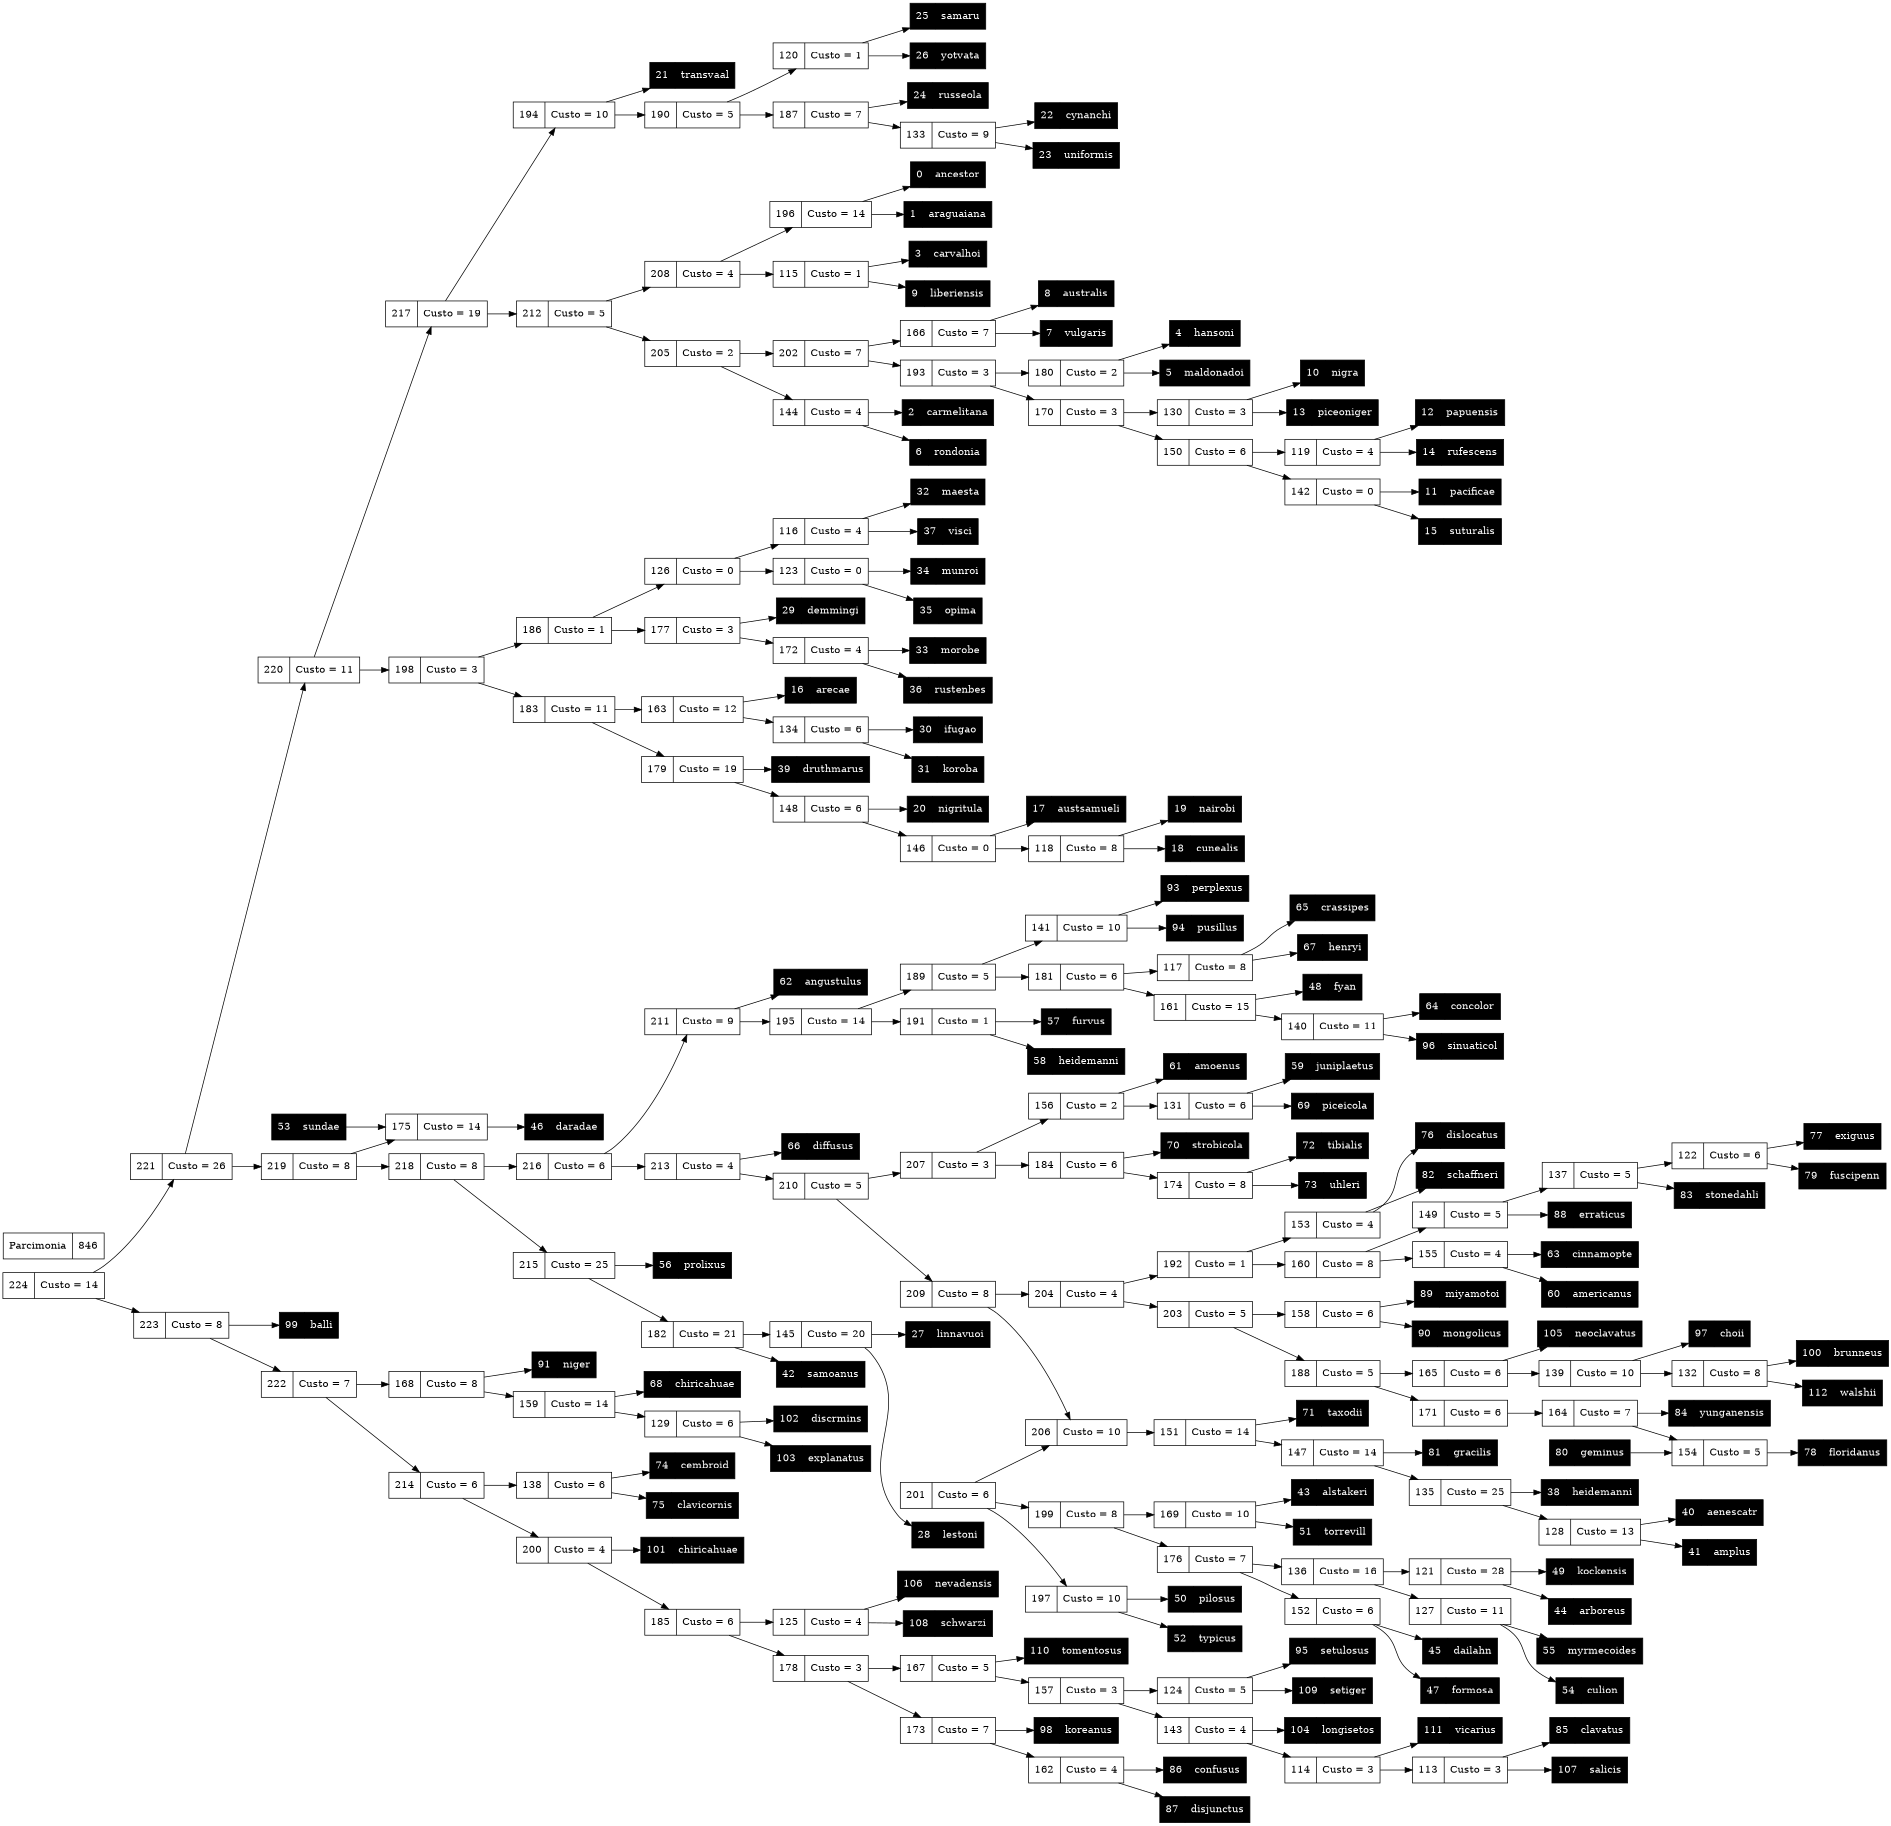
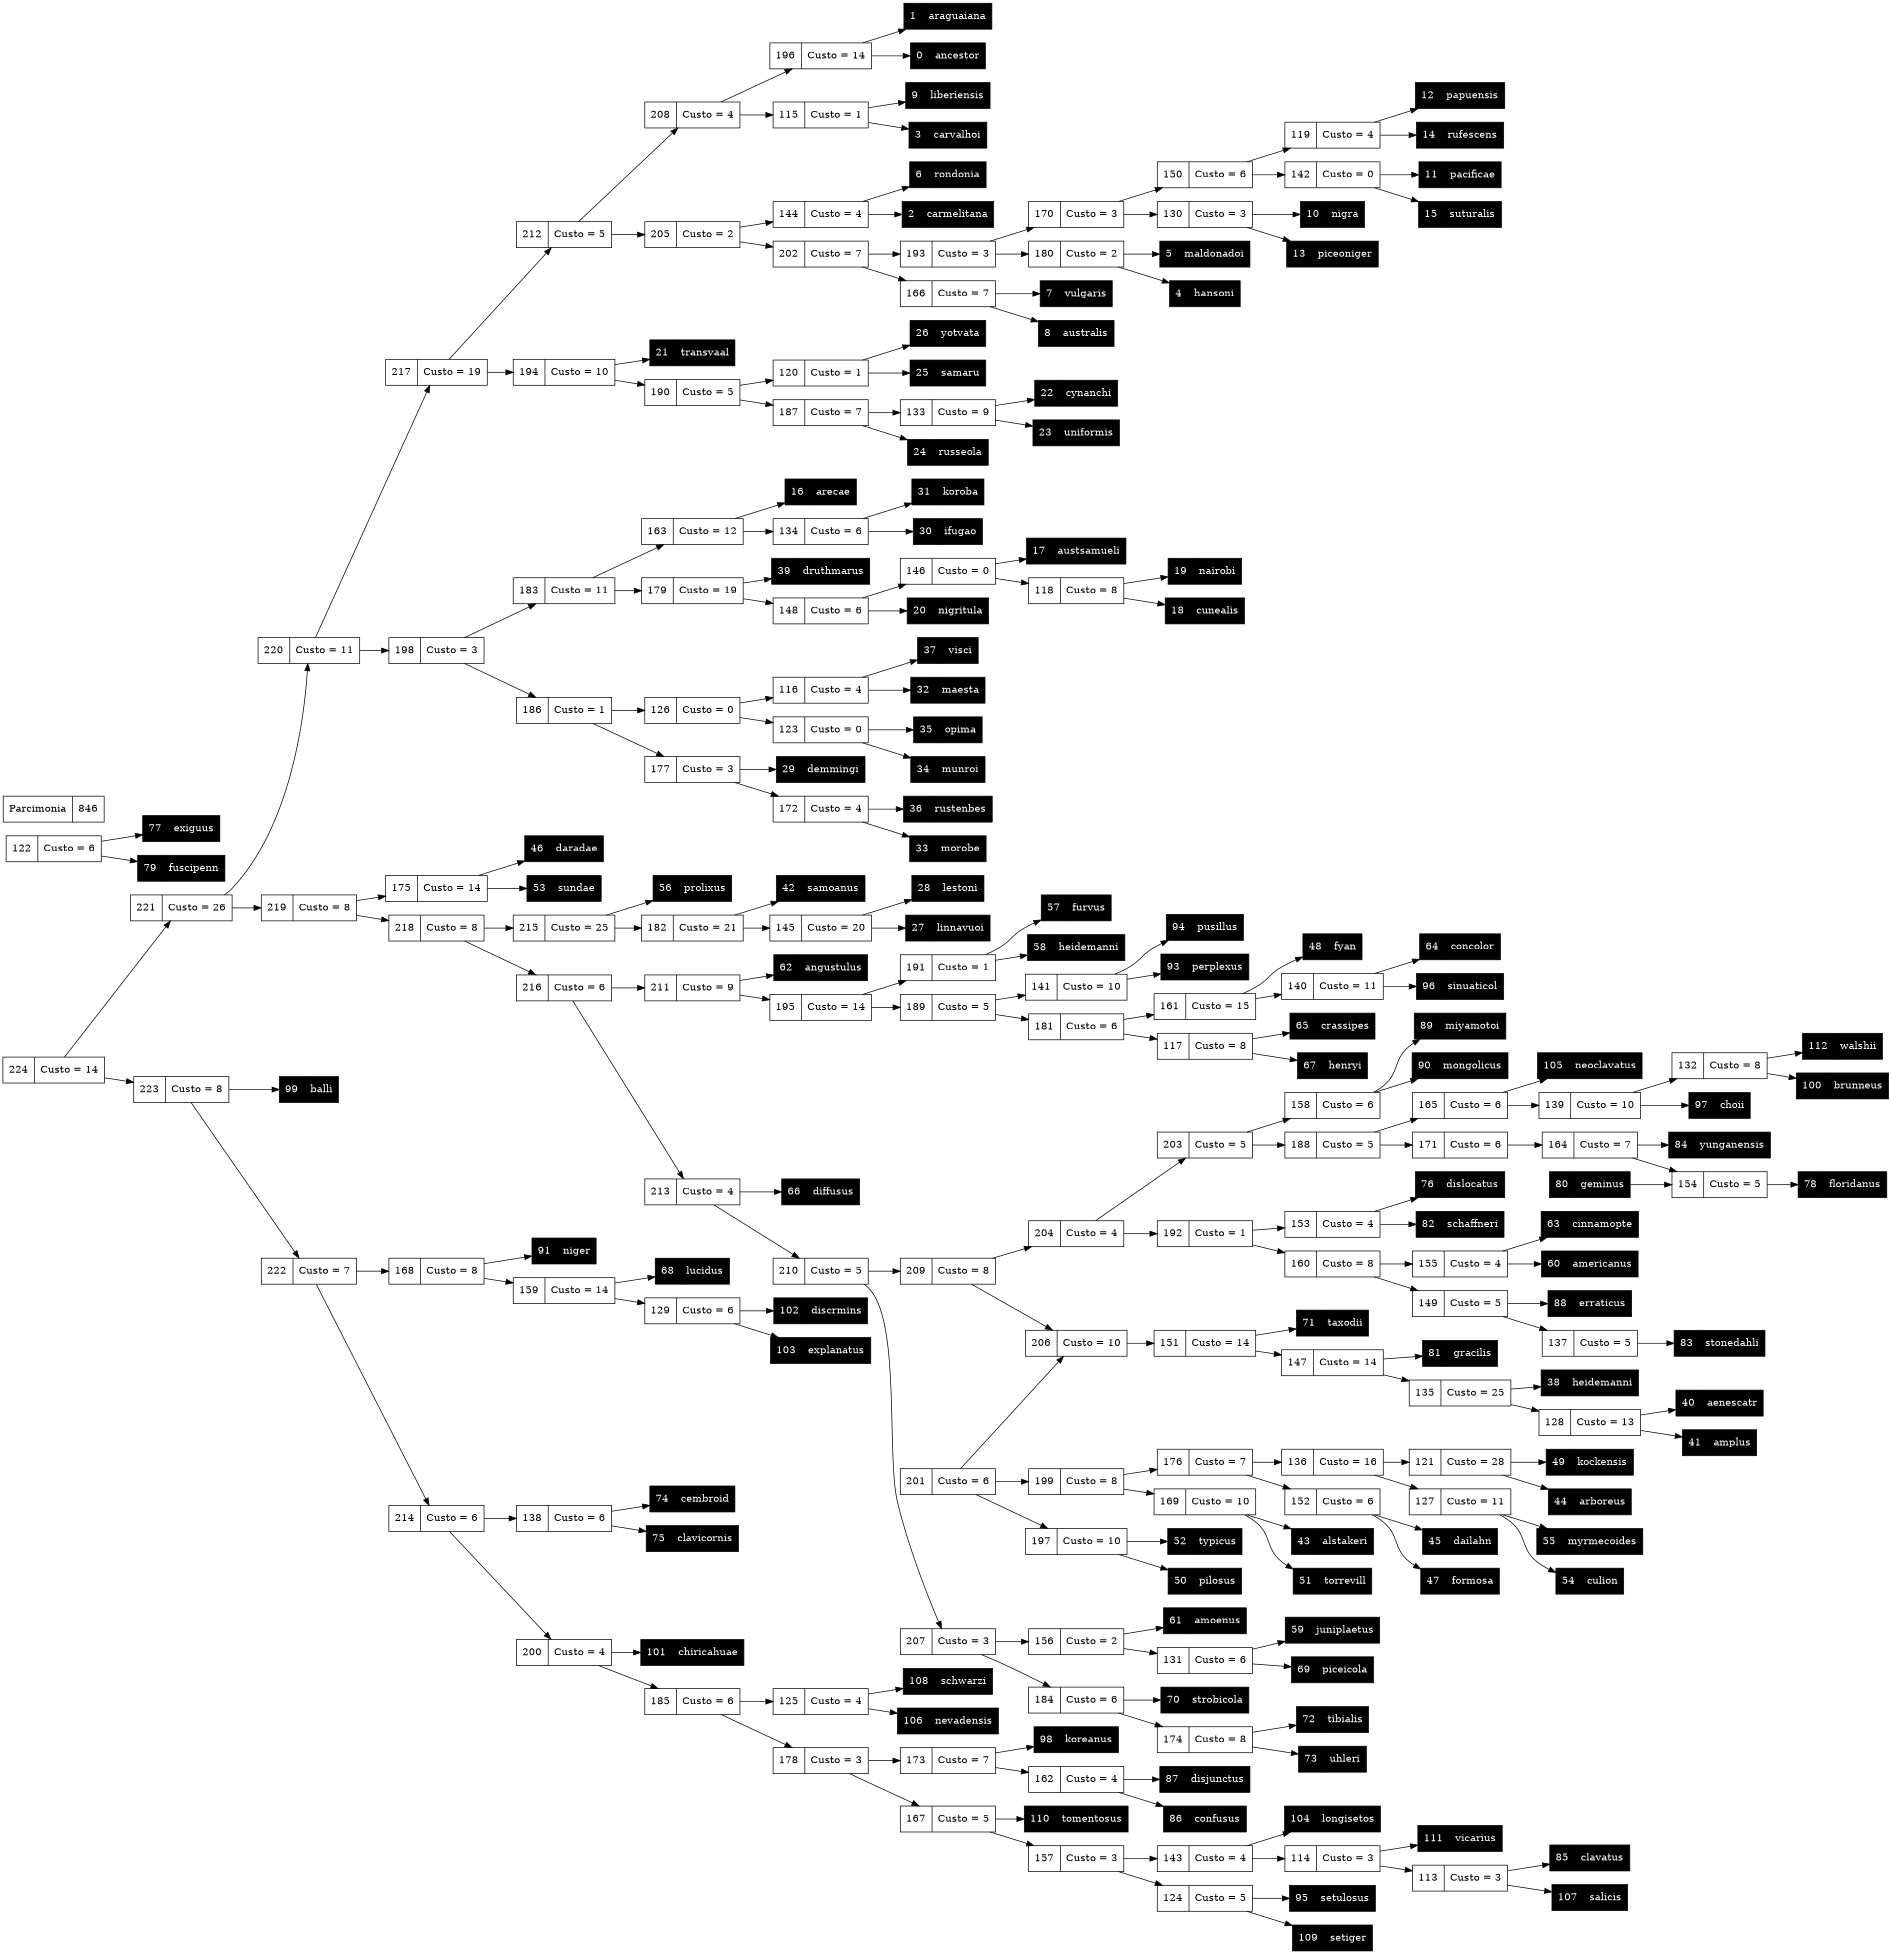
edge "53" -> "175": reversed
edge "137" -> "122": removed
node "68": text "chiricahuae" -> "lucidus"
